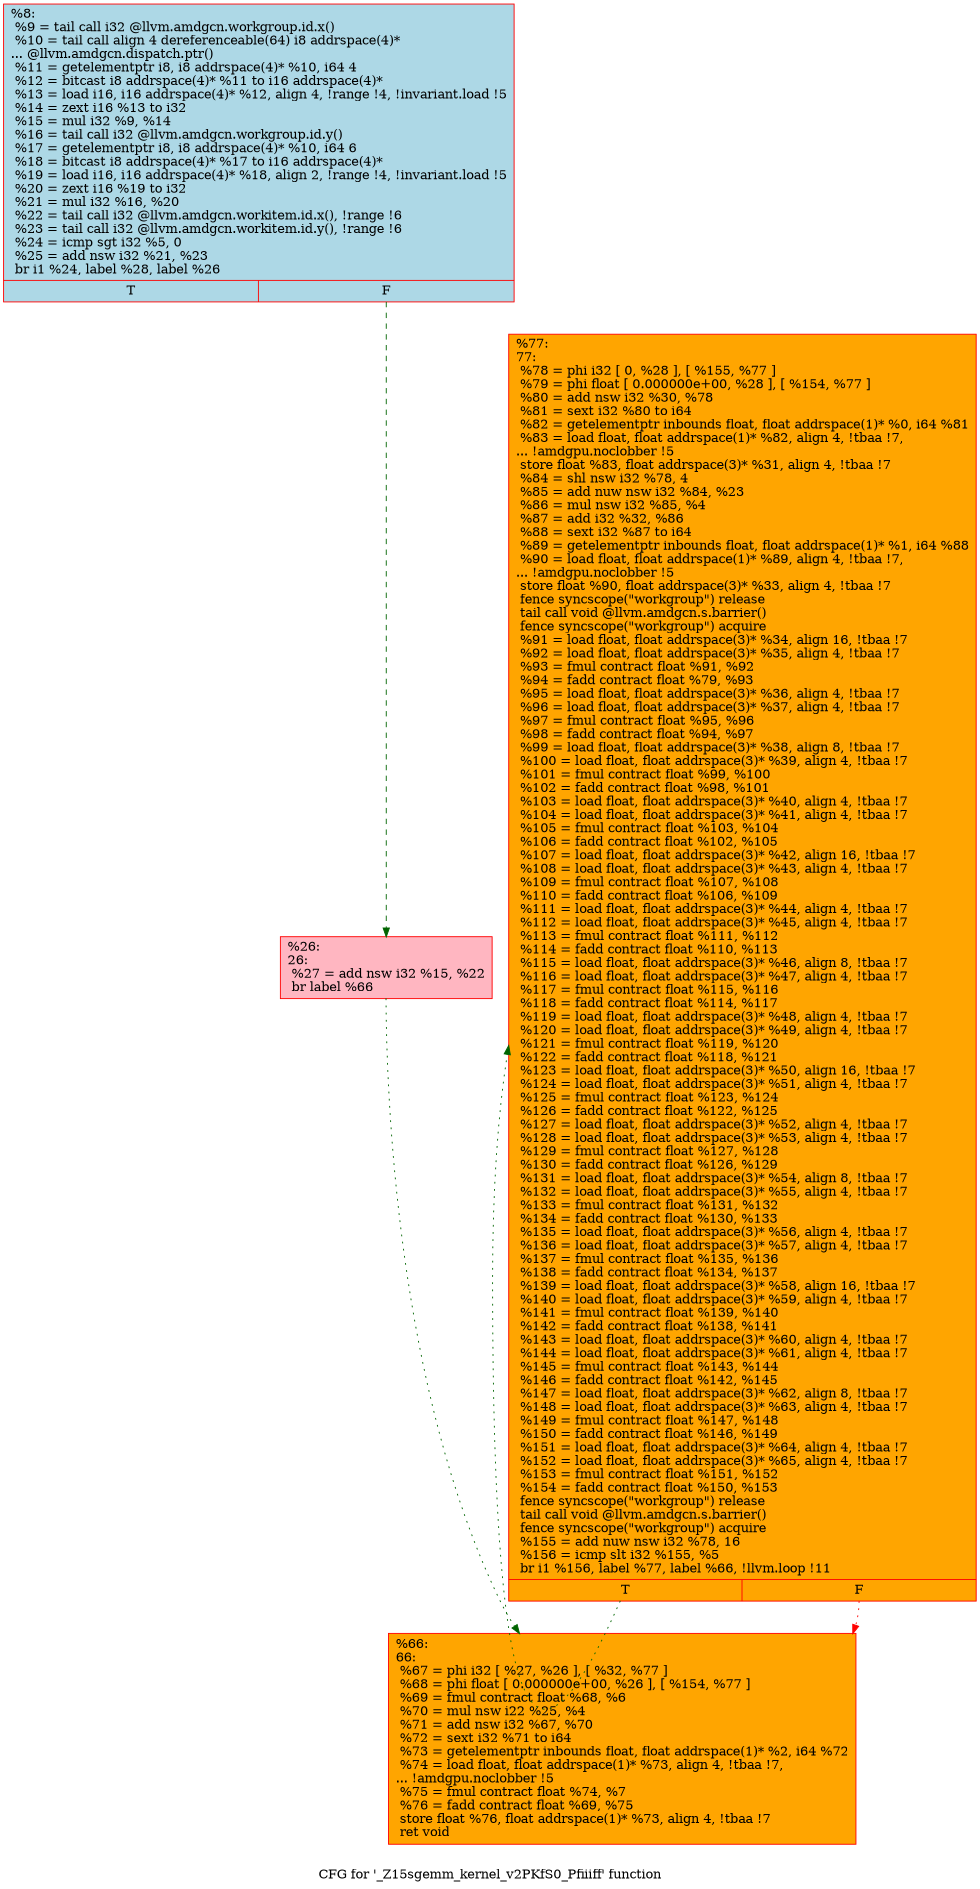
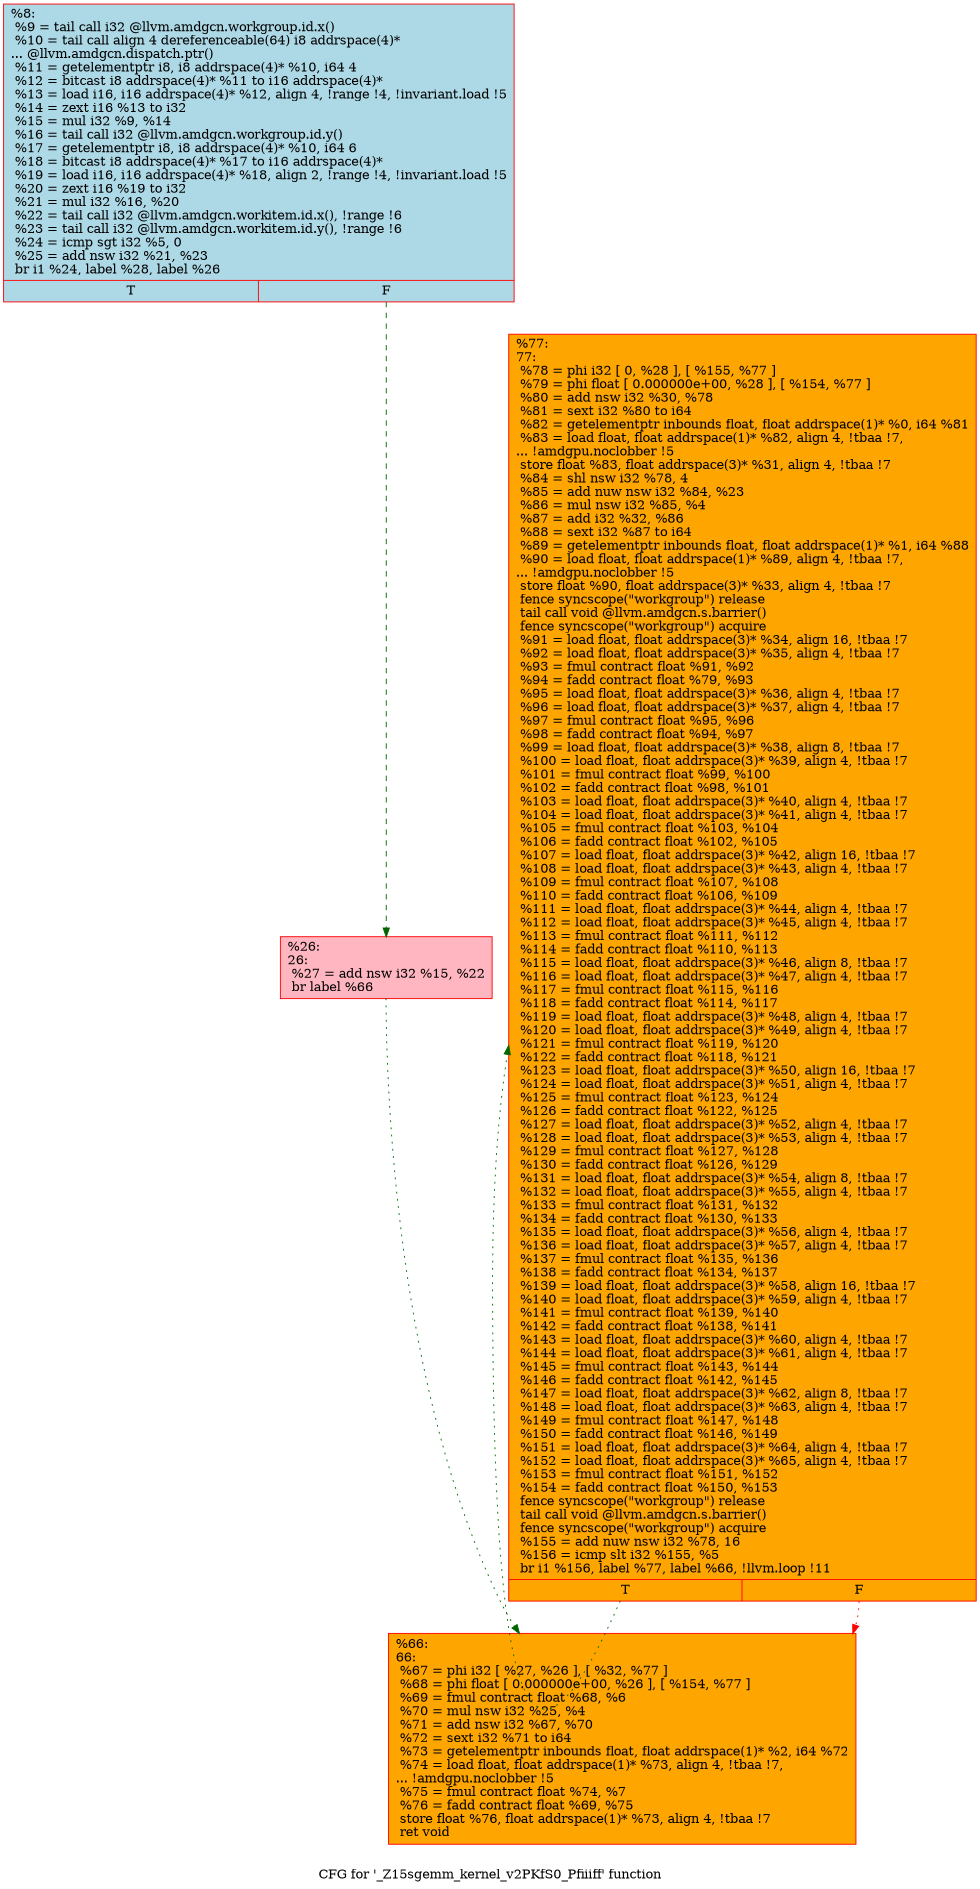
node "%66:": text "%70 = mul nsw i22 %25, %4" -> "%70 = mul nsw i32 %25, %4"
